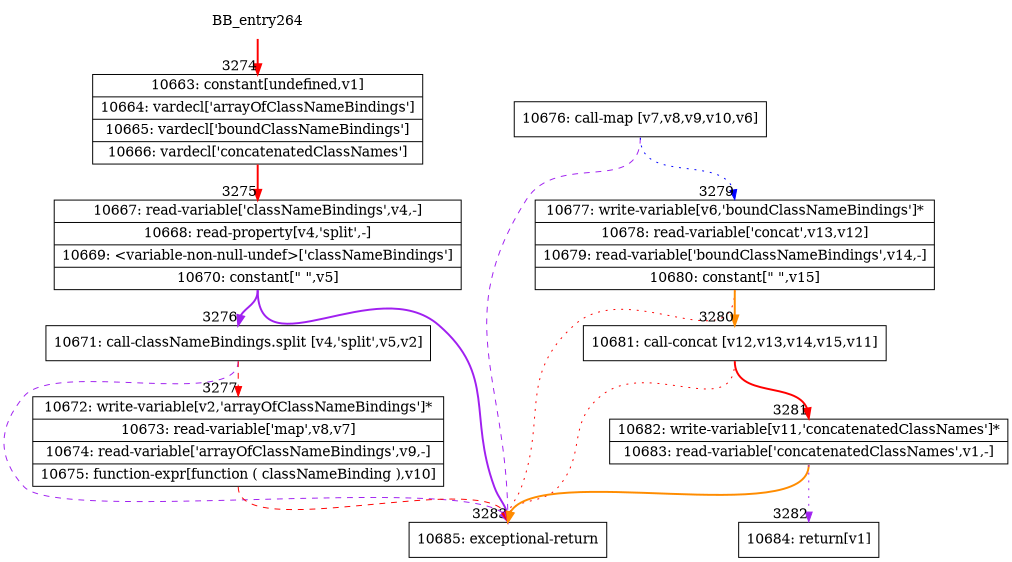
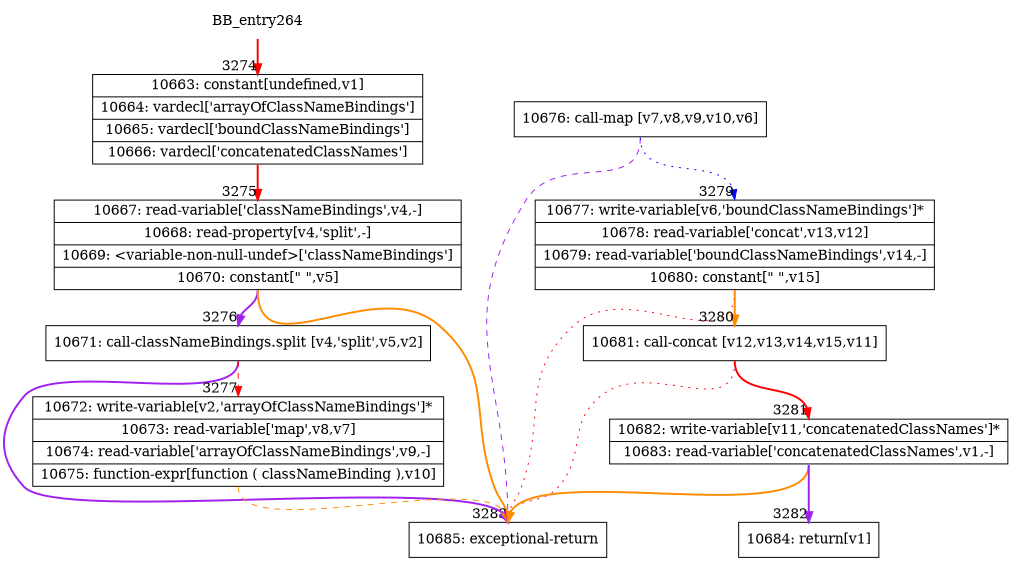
edge "10667: read-variable['classNameBindings',v4,-]" -> "10685: exceptional-return": color purple -> darkorange
edge "10682: write-variable[v11,'concatenatedClassNames']*" -> "10684: return[v1]": style dotted -> bold
edge "10671: call-classNameBindings.split [v4,'split',v5,v2]" -> "10685: exceptional-return": style dashed -> bold
edge "10672: write-variable[v2,'arrayOfClassNameBindings']*" -> "10685: exceptional-return": color red -> darkorange
